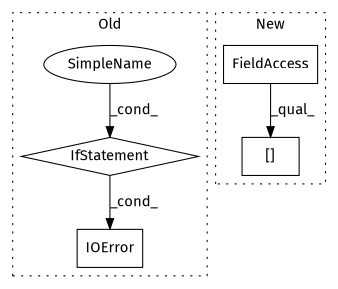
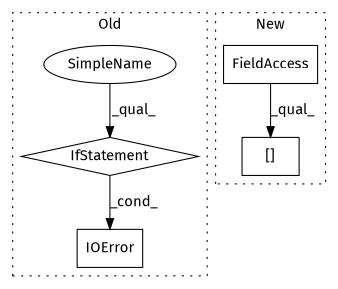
edge "SimpleName" -> "IfStatement": label "_cond_" -> "_qual_"
